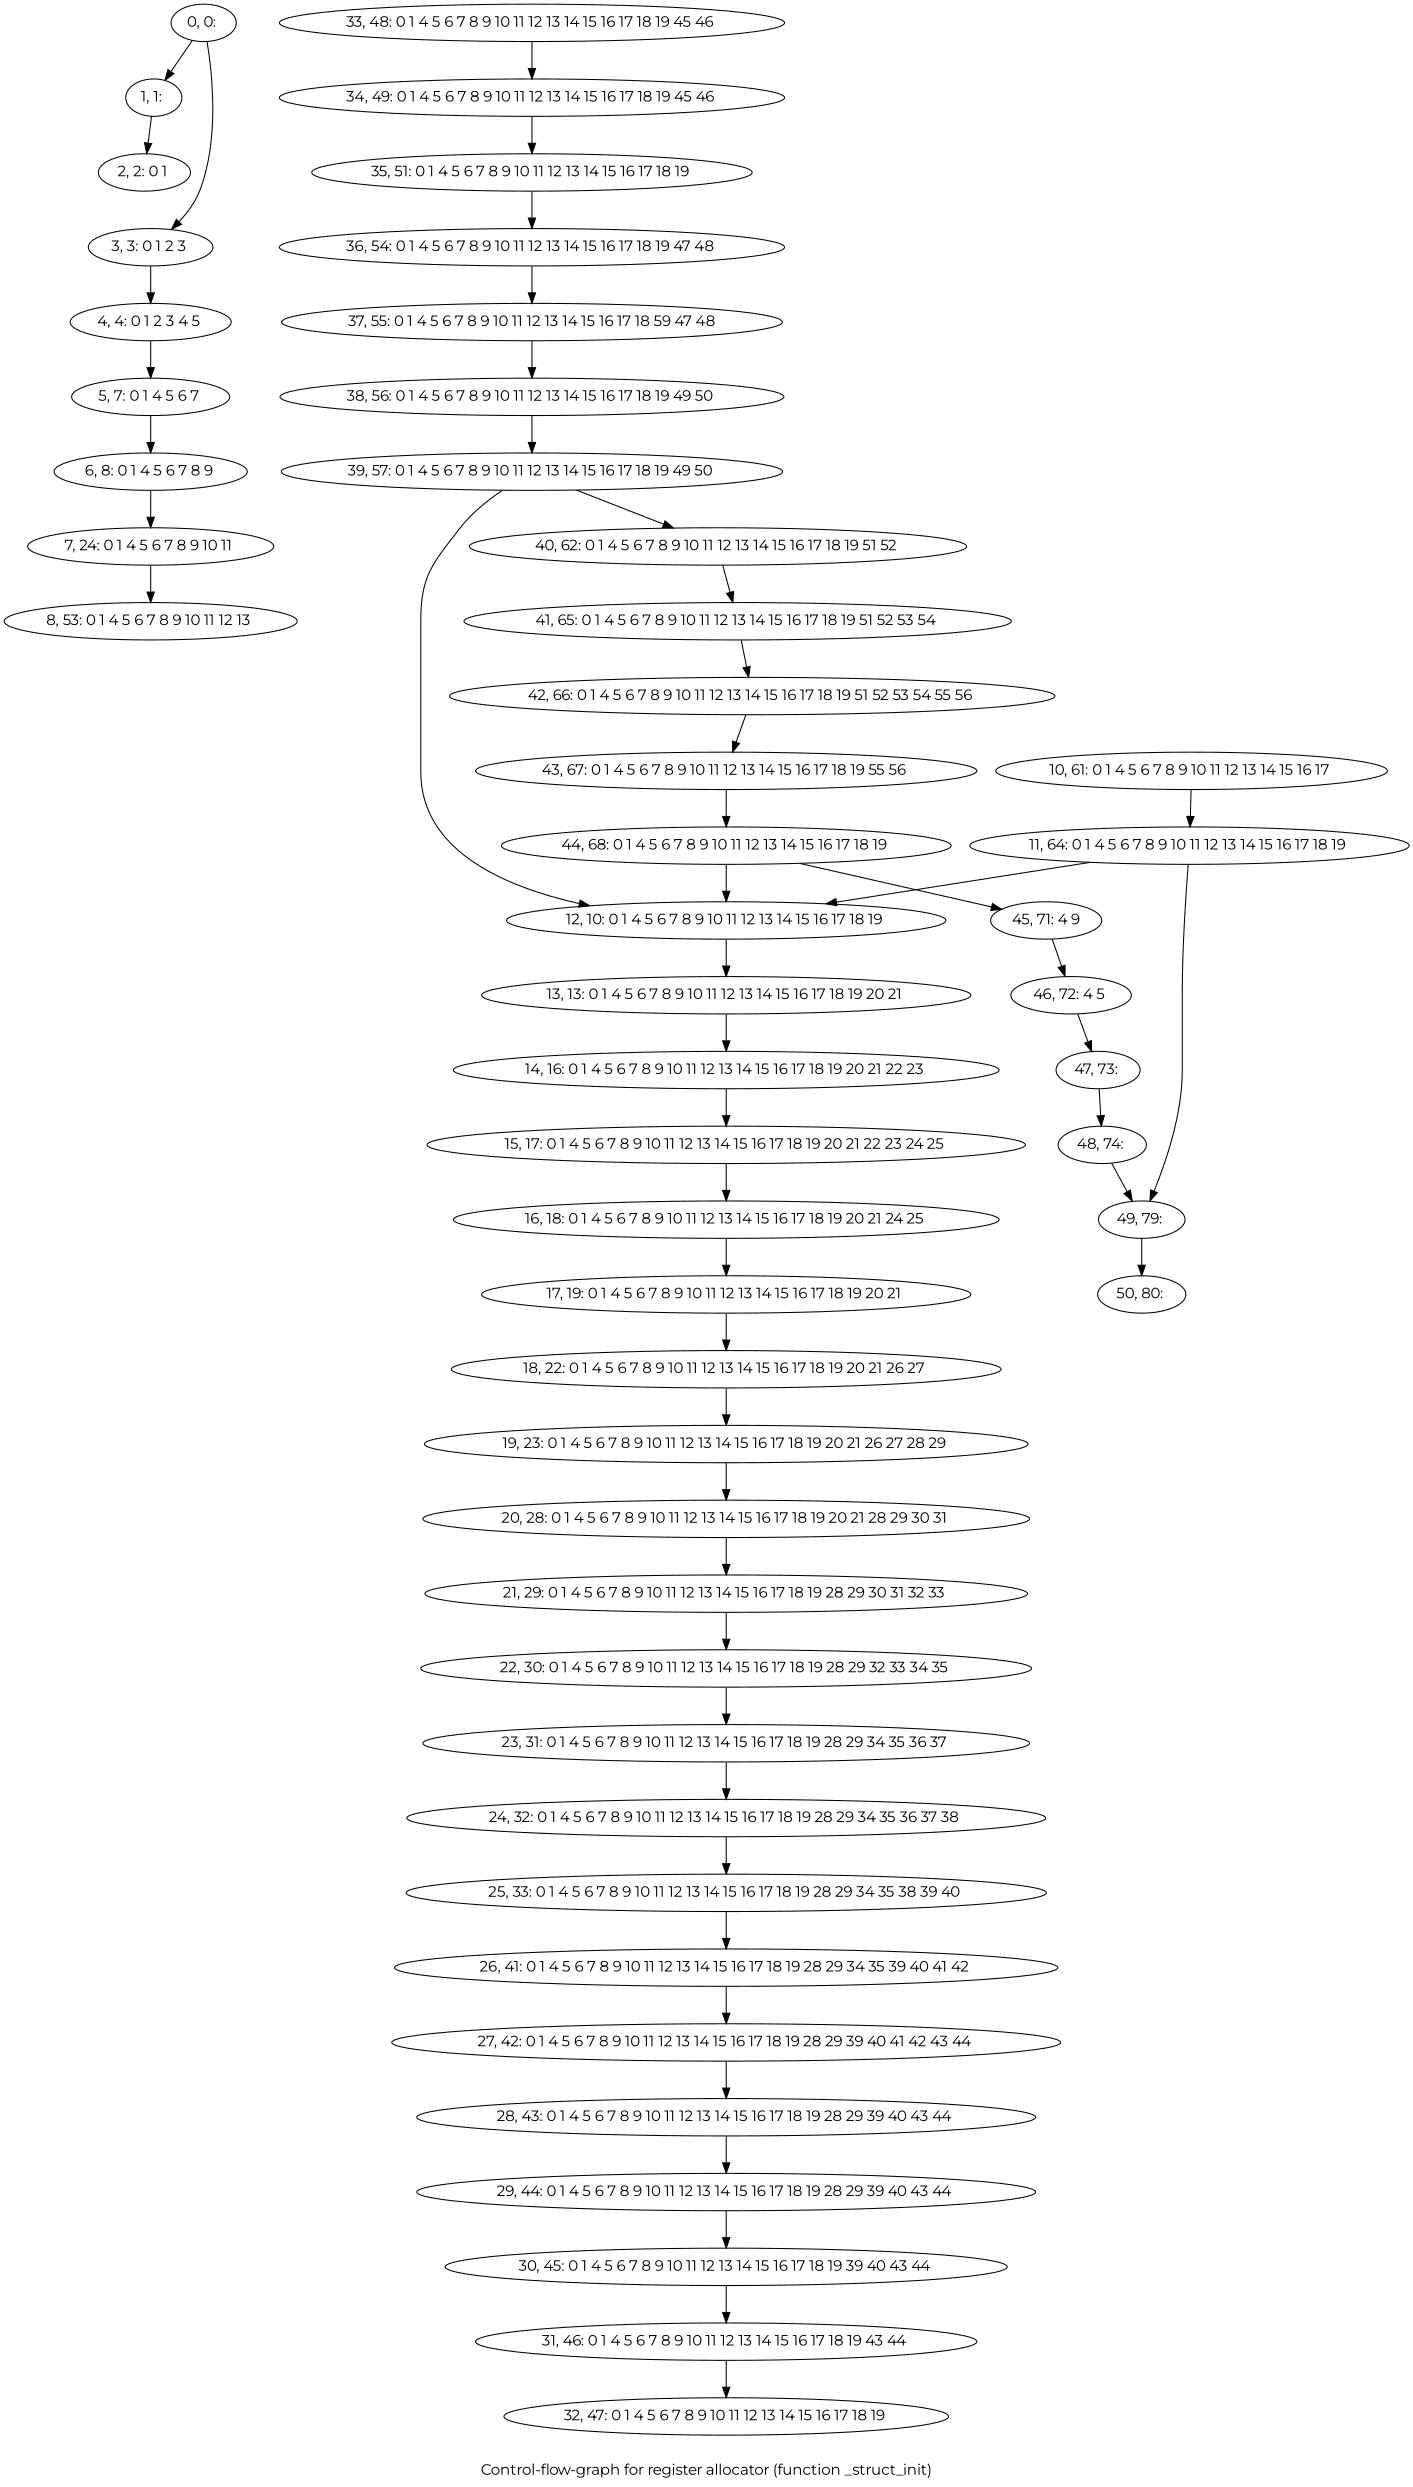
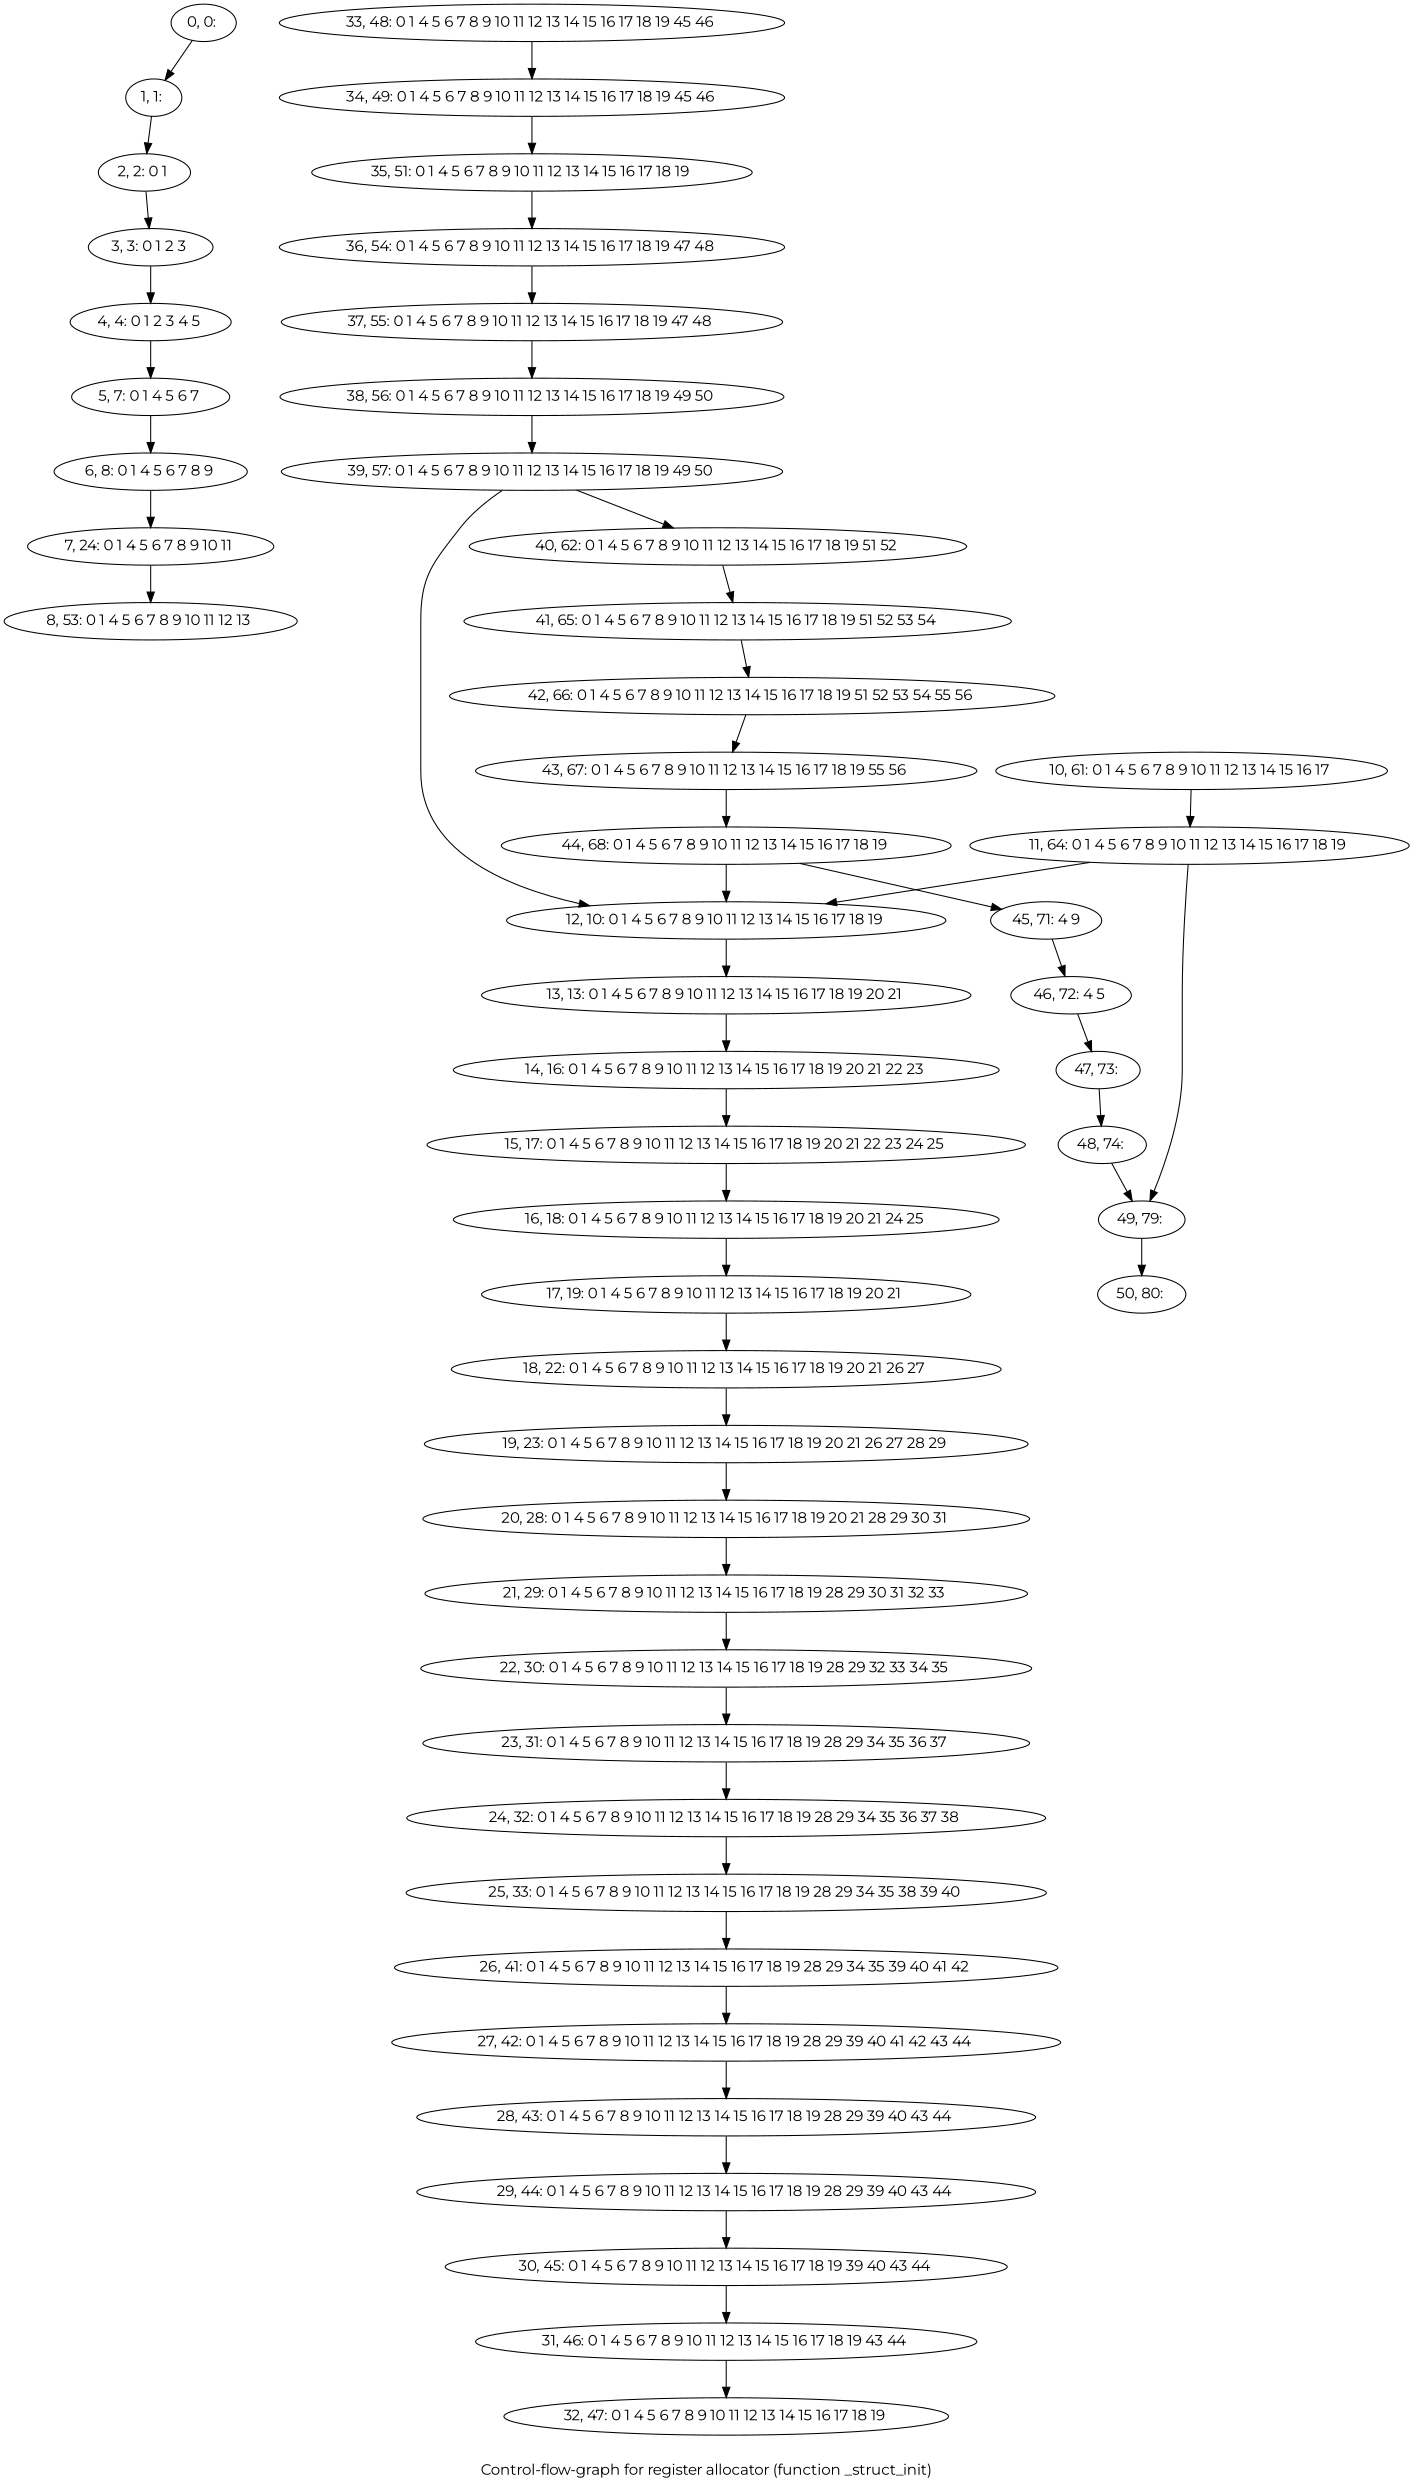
edge "0, 0:" -> "3, 3: 0 1 2 3": now "2, 2: 0 1" -> "3, 3: 0 1 2 3"
node "37, 55: 0 1 4 5 6 7 8 9 10 11 12 13 14 15 16 17 18 59 47 48": label "37, 55: 0 1 4 5 6 7 8 9 10 11 12 13 14 15 16 17 18 59 47 48" -> "37, 55: 0 1 4 5 6 7 8 9 10 11 12 13 14 15 16 17 18 19 47 48"
